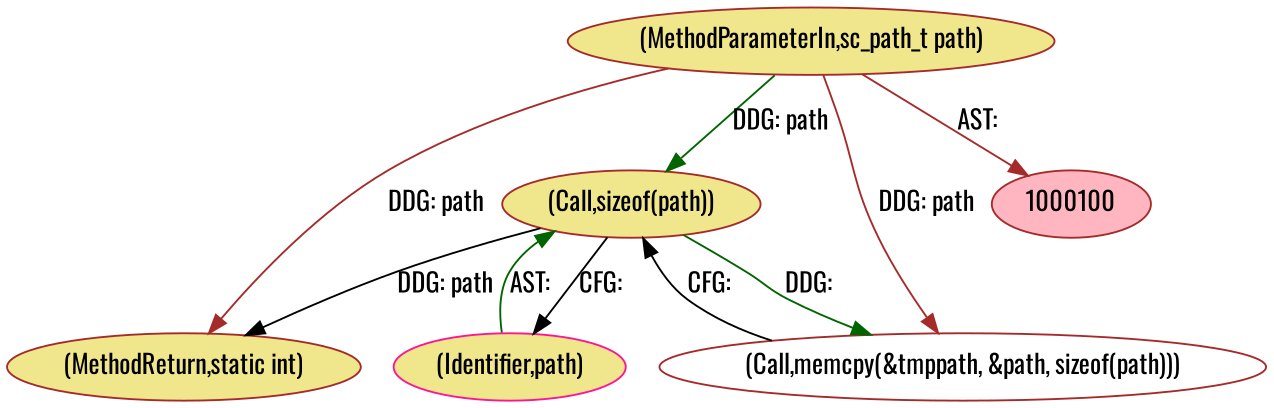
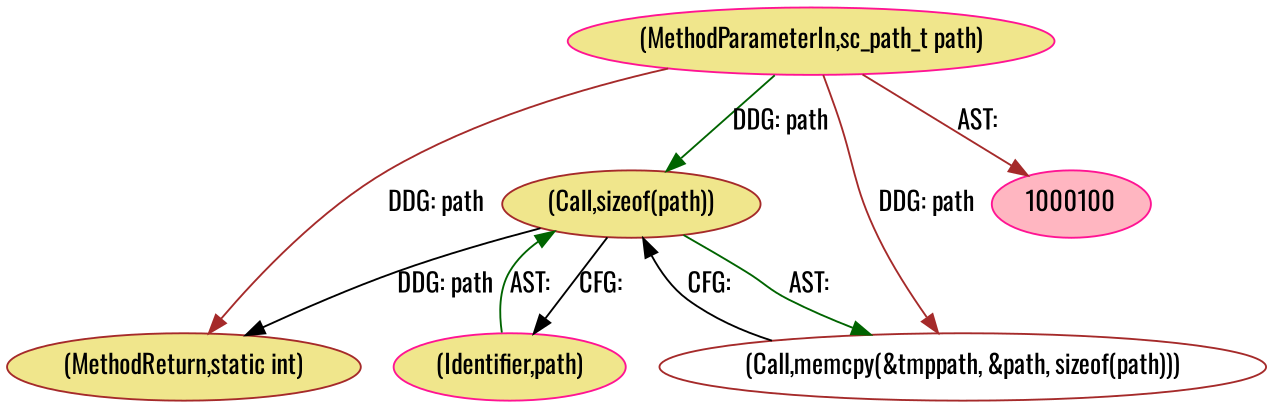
node "(MethodParameterIn,sc_path_t path)": color brown -> deeppink
node "1000100": color brown -> deeppink
edge "(Call,sizeof(path))" -> "(Call,memcpy(&tmppath, &path, sizeof(path)))": label "DDG: " -> "AST: "
